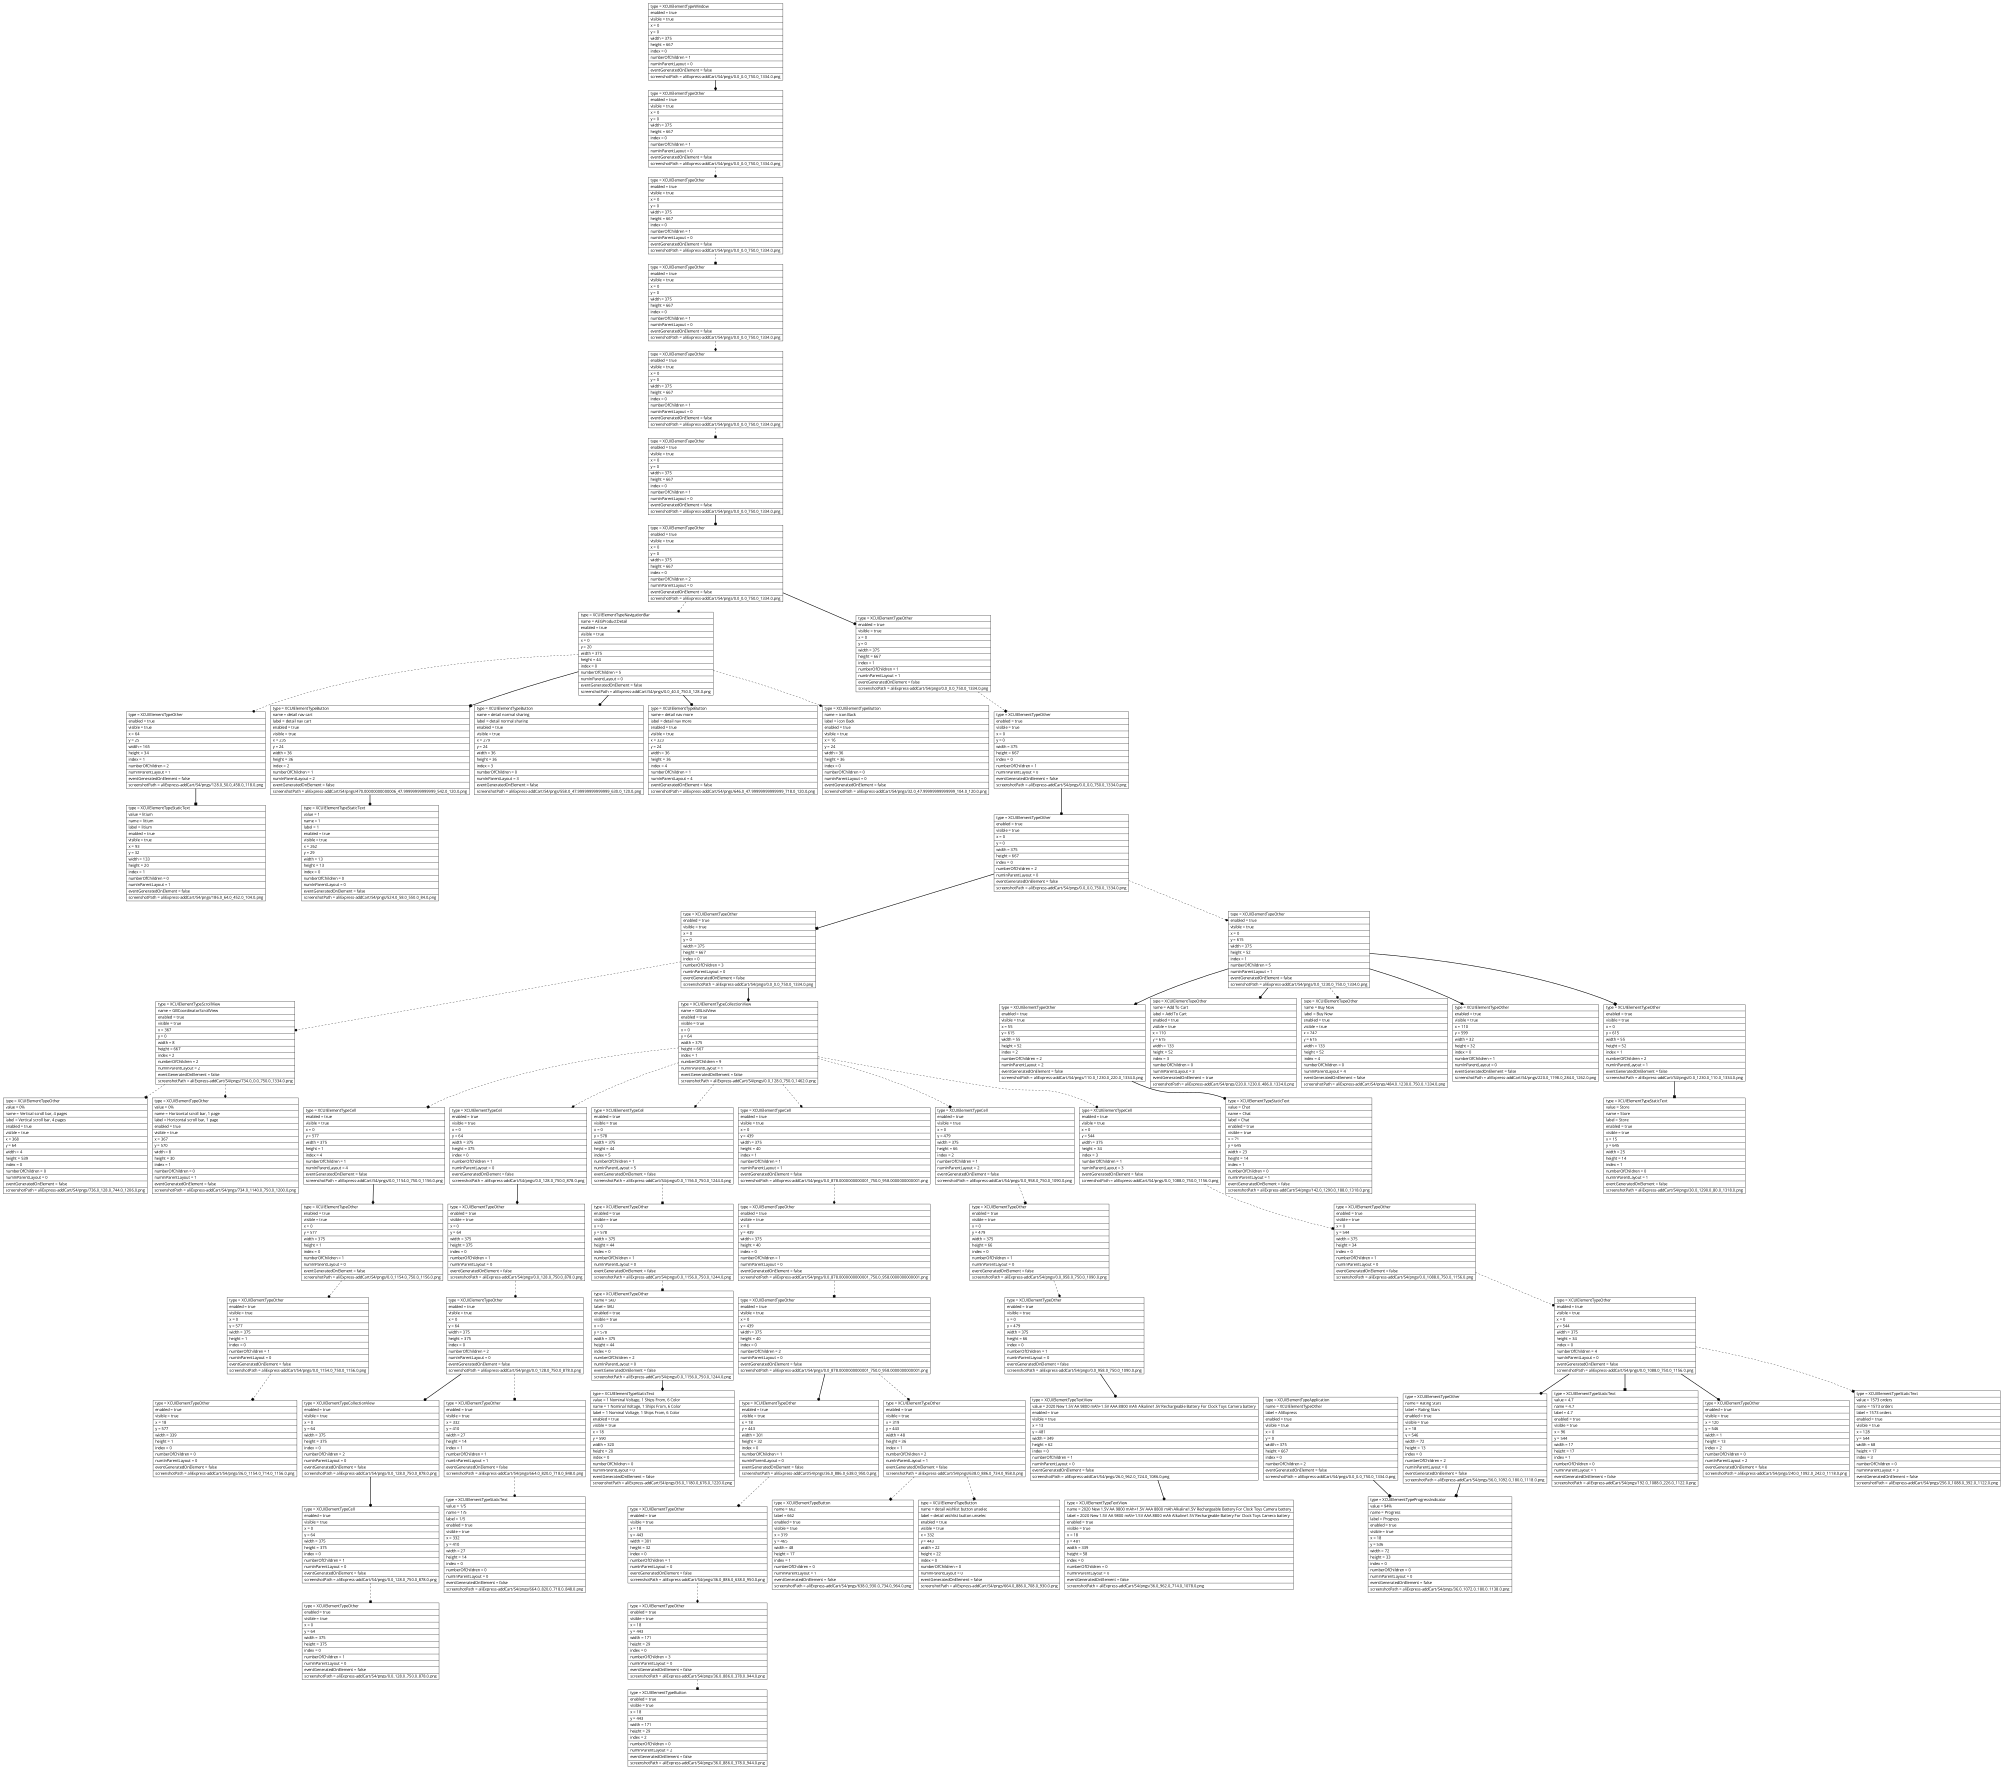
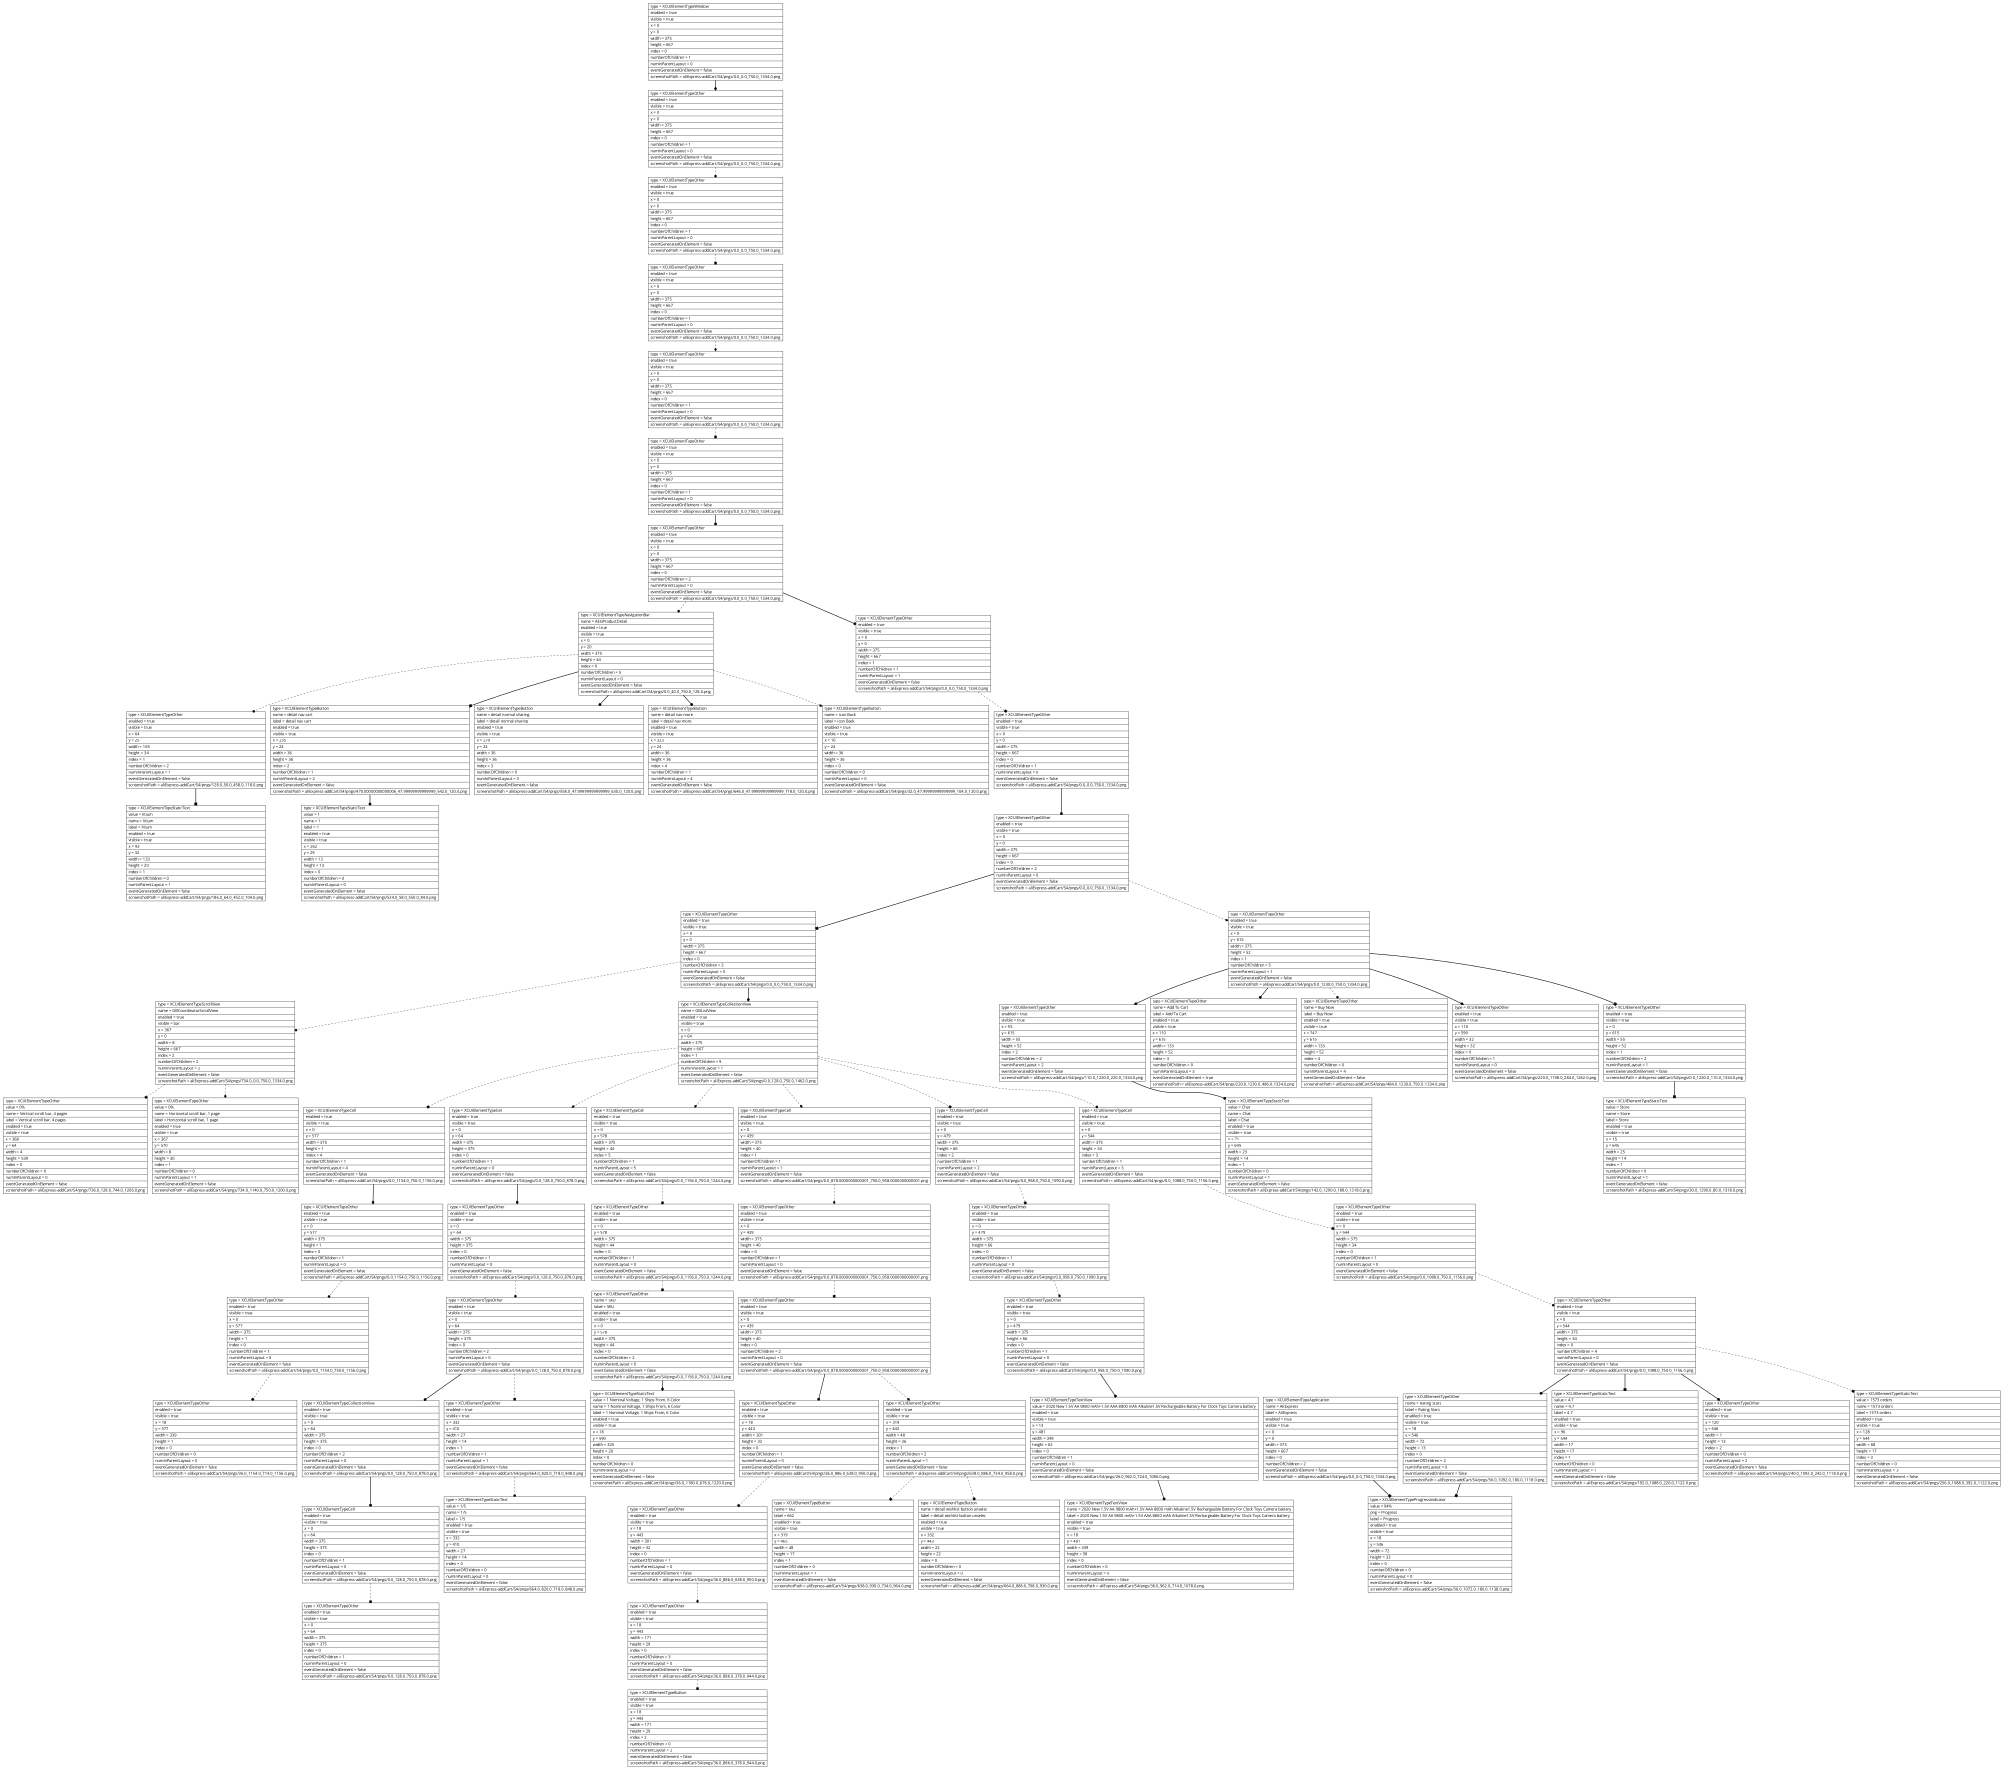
node "type = XCUIElementTypeScrollView": text "visible = true" -> "visible = bar"
node "type = XCUIElementTypeApplication": text "name = XCUIElementTypeOther" -> "name = AliExpress"
node "type = XCUIElementTypeProgressIndicator": text "name = Progress" -> "png = Progress"
